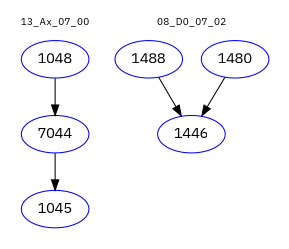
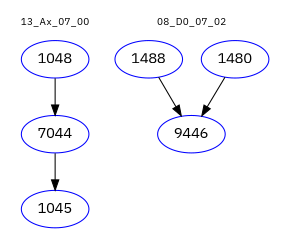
node "1446": label "1446" -> "9446"
